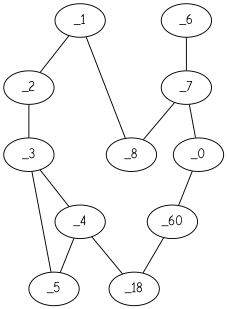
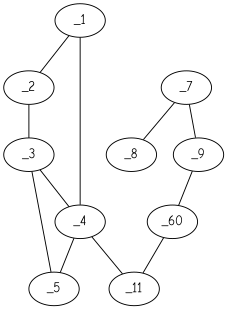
node "_6": removed
edge "_1" -- "_8": now "_1" -- "_4"
node "_0": label "_0" -> "_9"
node "_18": label "_18" -> "_11"
